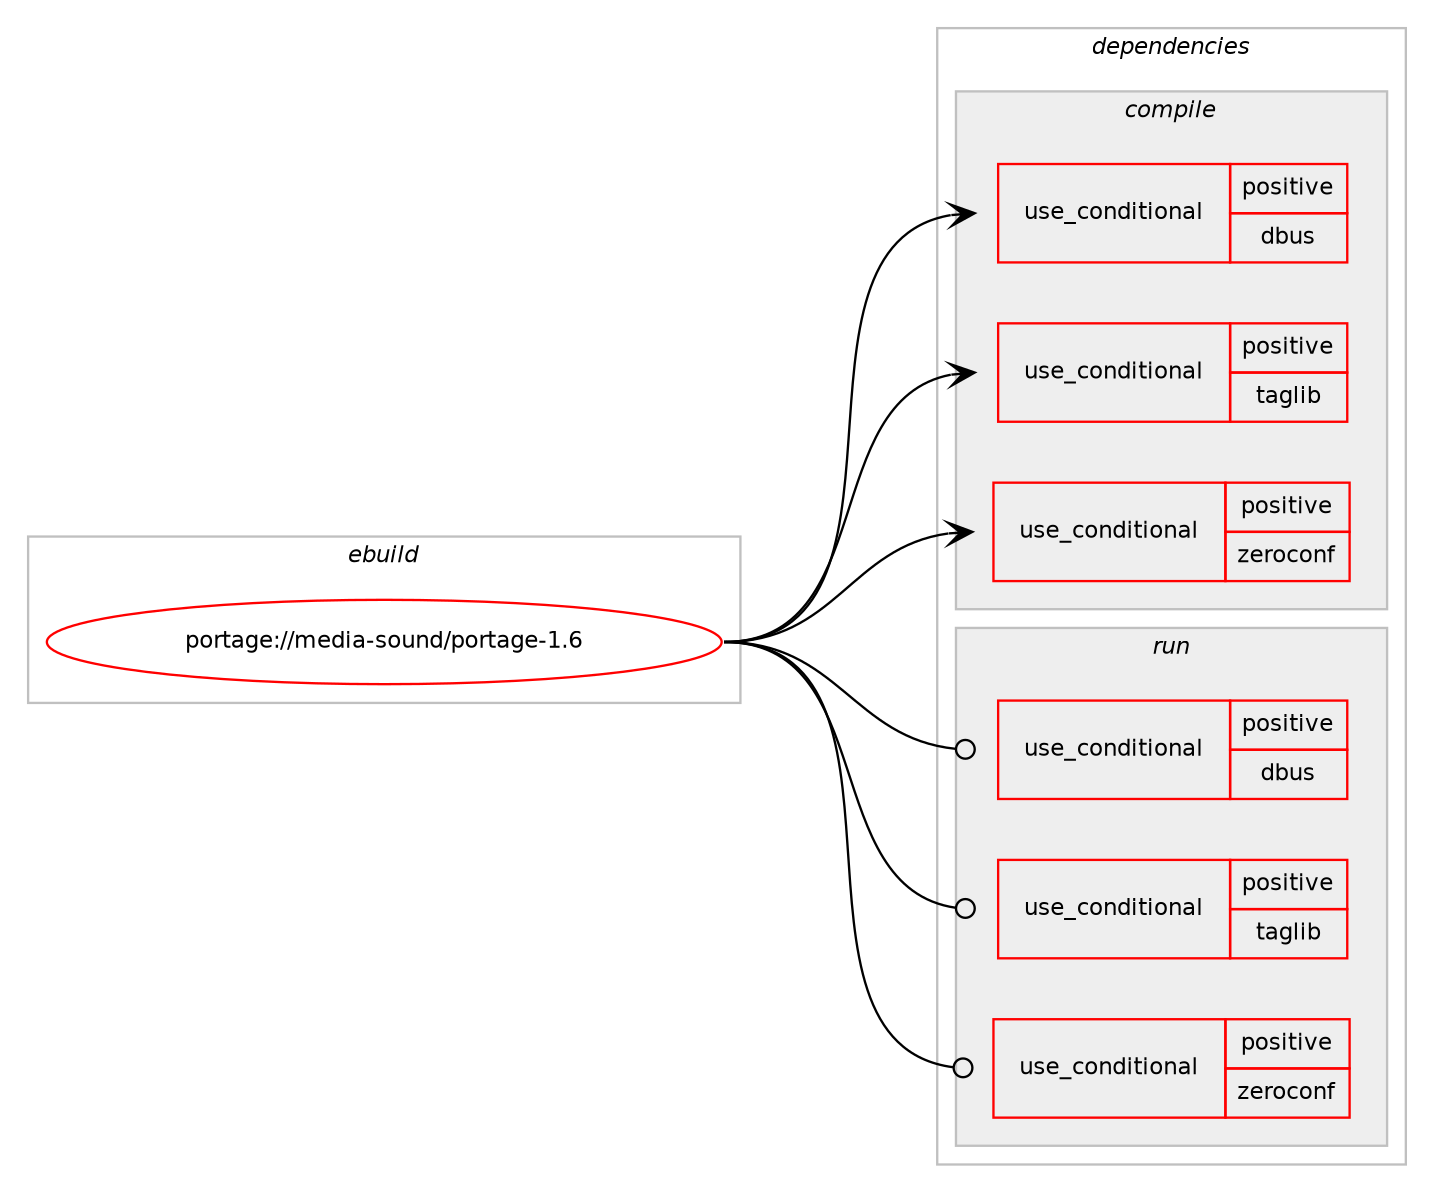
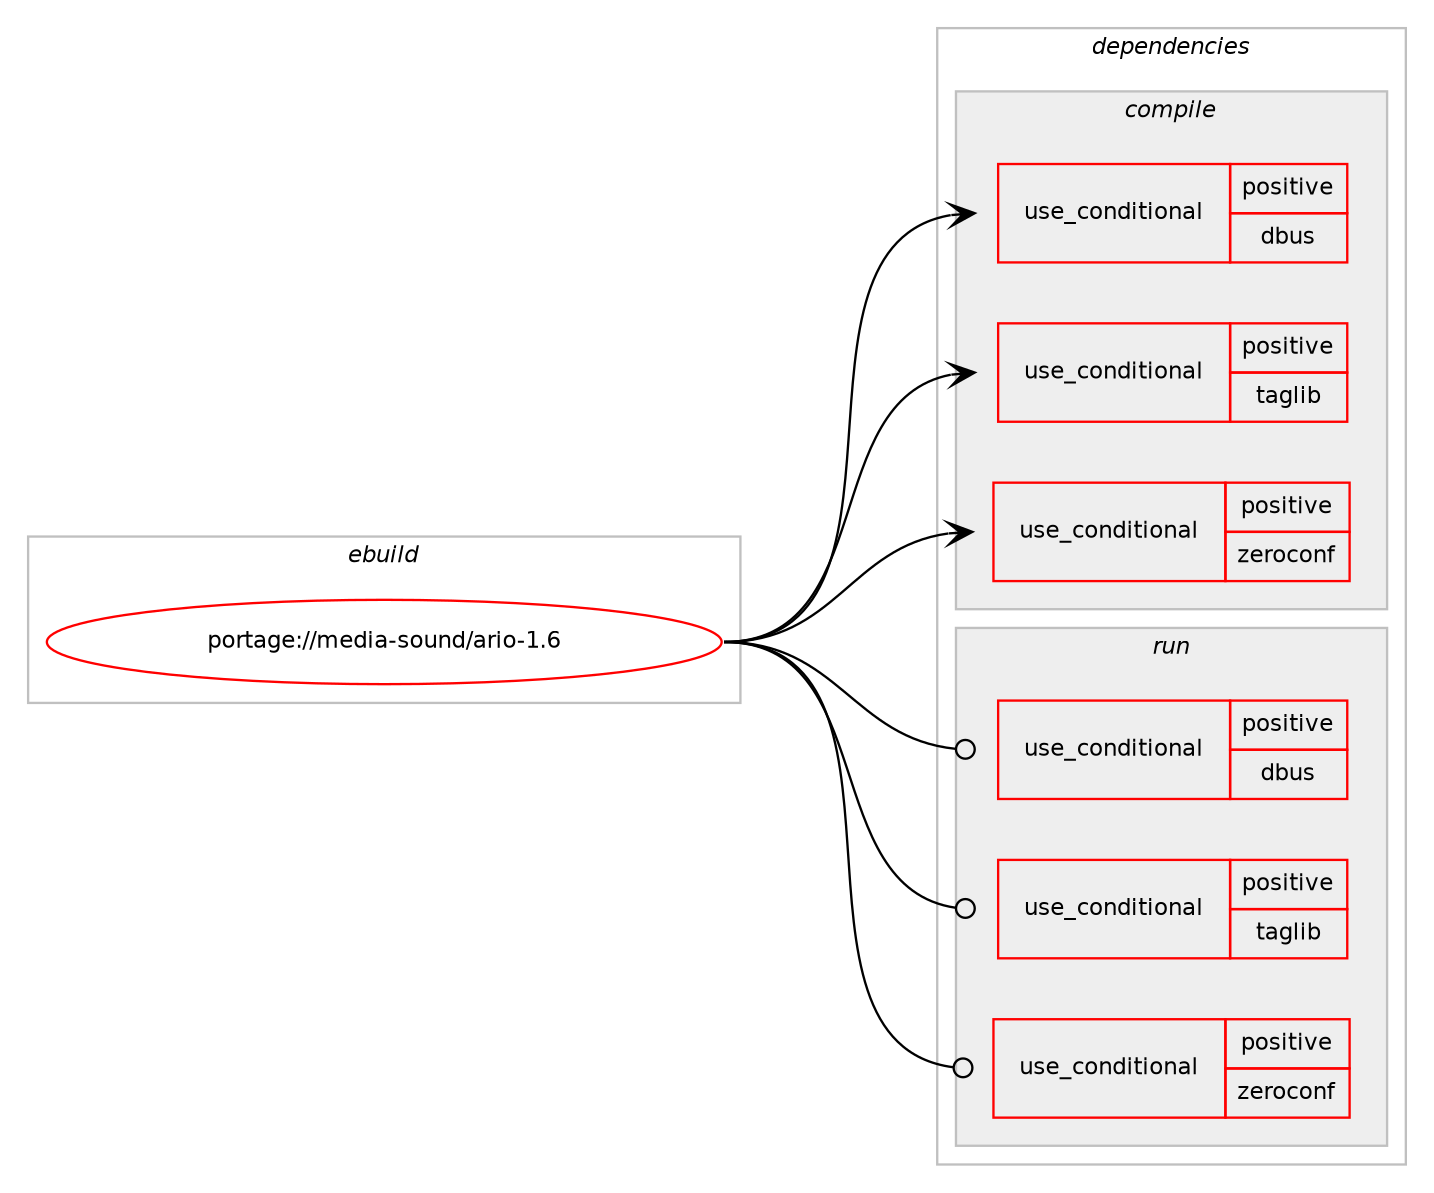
node "portage://media-sound/portage-1.6": label "portage://media-sound/portage-1.6" -> "portage://media-sound/ario-1.6"
